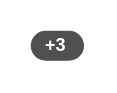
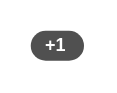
node "+3": label "+3" -> "+1"
